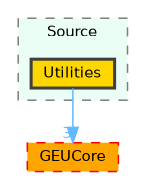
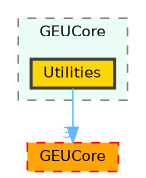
cluster "Source": label "Source" -> "GEUCore"
